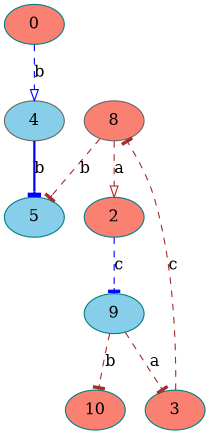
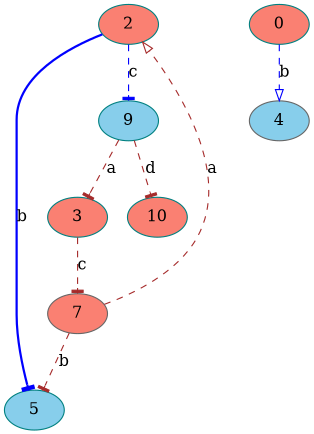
node "8": label "8" -> "7"
edge "4" -> "5": now "2" -> "5"
edge "9" -> "10": label "b" -> "d"
